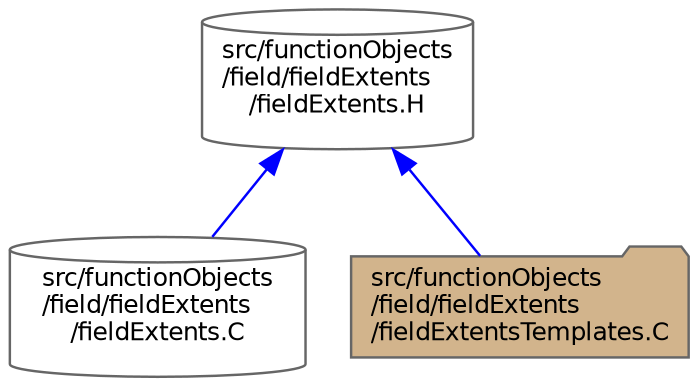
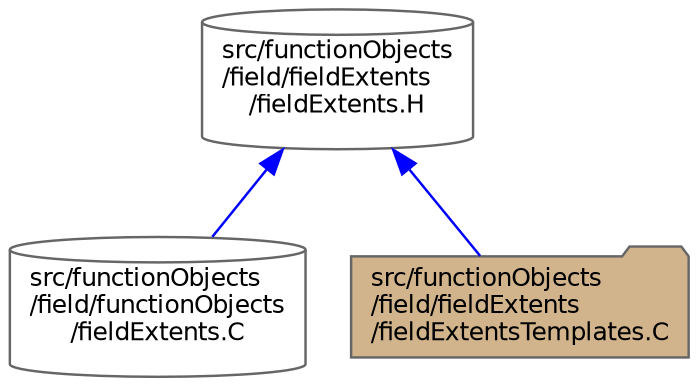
node "src/functionObjects /field/fieldExtents /fieldExtents.C": label "src/functionObjects /field/fieldExtents /fieldExtents.C" -> "src/functionObjects /field/functionObjects /fieldExtents.C"
